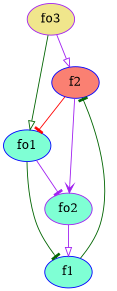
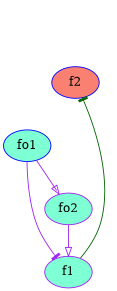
node "fo3": removed
edge "f2" -> "fo1": removed
edge "f2" -> "fo2": removed
edge "fo1" -> "fo2": arrowhead tee -> onormal
edge "fo1" -> "f1": color darkgreen -> purple
node "f1": color blue -> purple
